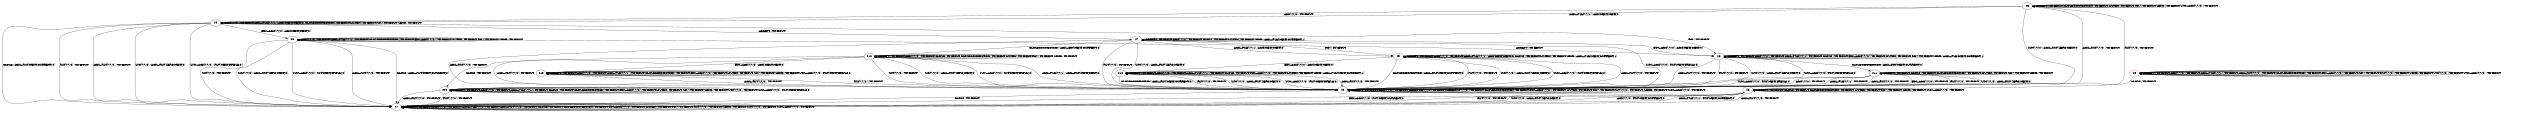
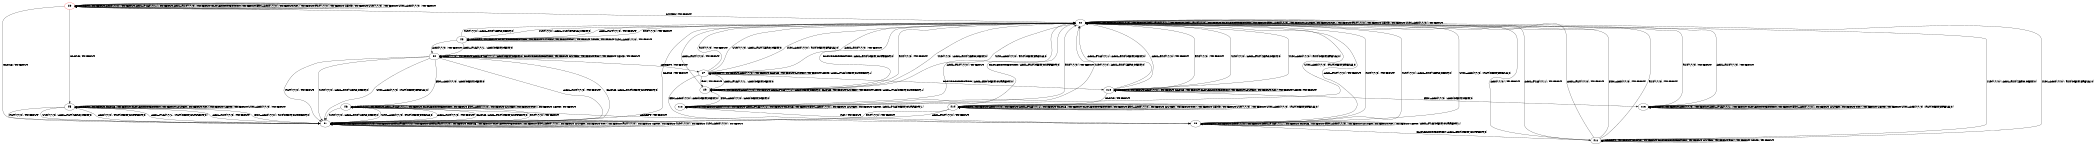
edge "s0" -> "s2": added, label "LISTEN / TIMEOUT"
edge "s2" -> "s3": added, label "SYN(V,V,0) / ACK+SYN(FRESH,NEXT,0)"
edge "s4" -> "s8": now "s12" -> "s8"
node "s94": label "s94" -> "s14"
edge "s0" -> "s1": added, label "CLOSE / TIMEOUT"
